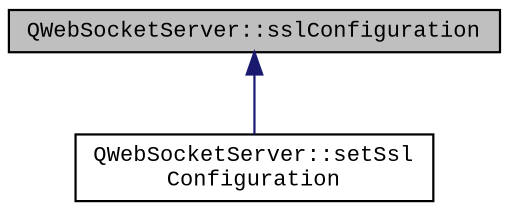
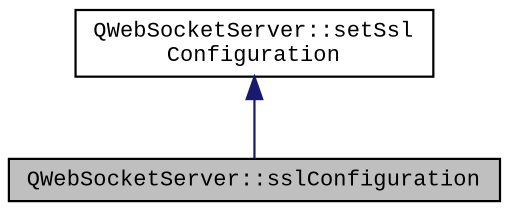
edge "QWebSocketServer::setSsl Configuration" -> "QWebSocketServer::sslConfiguration": reversed
